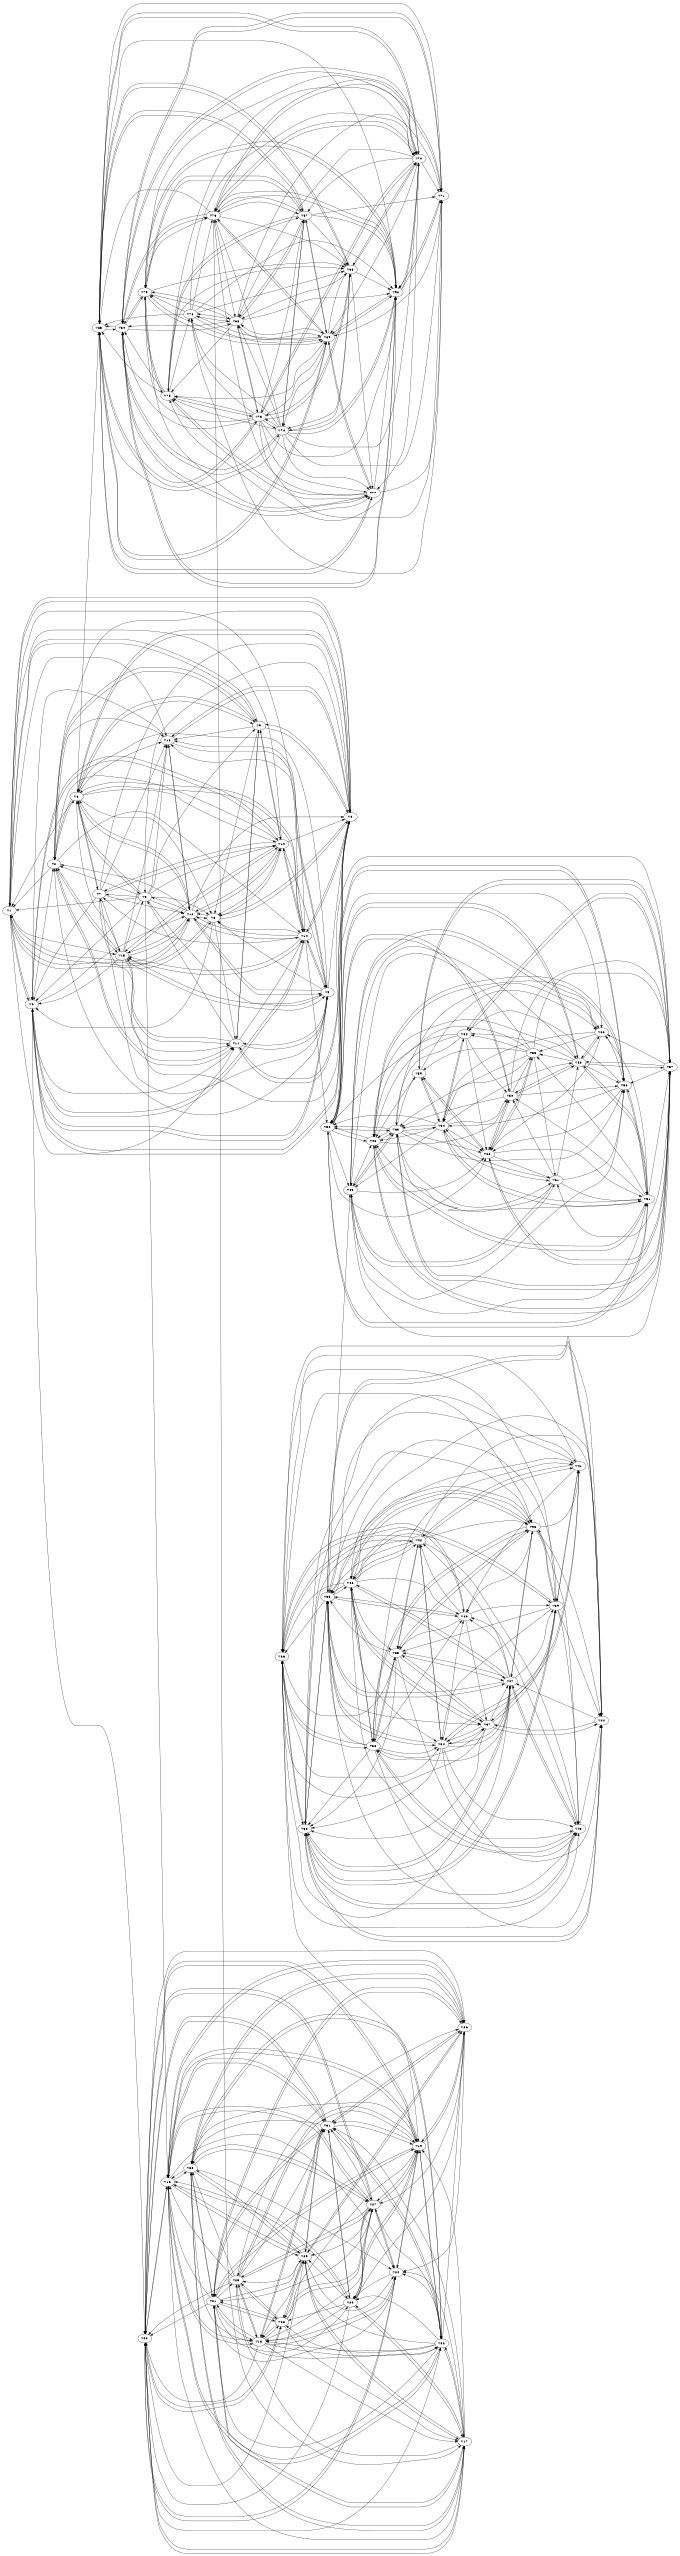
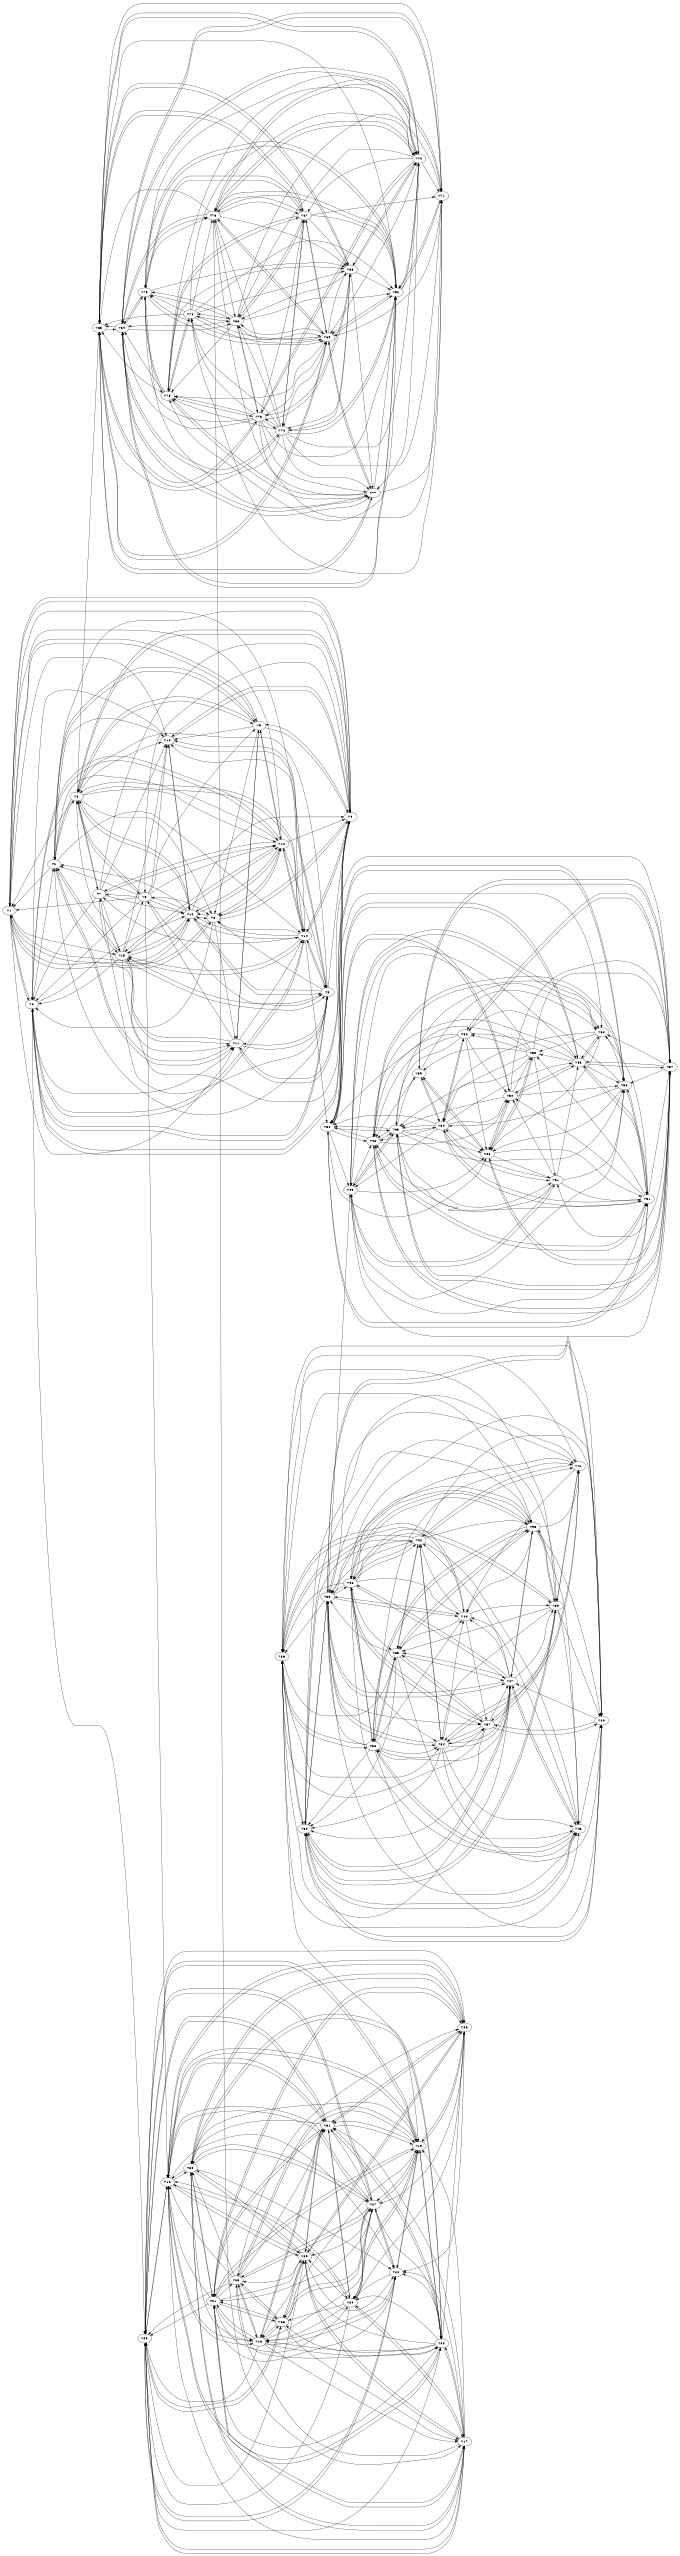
edge "v78" -> "v75": added
